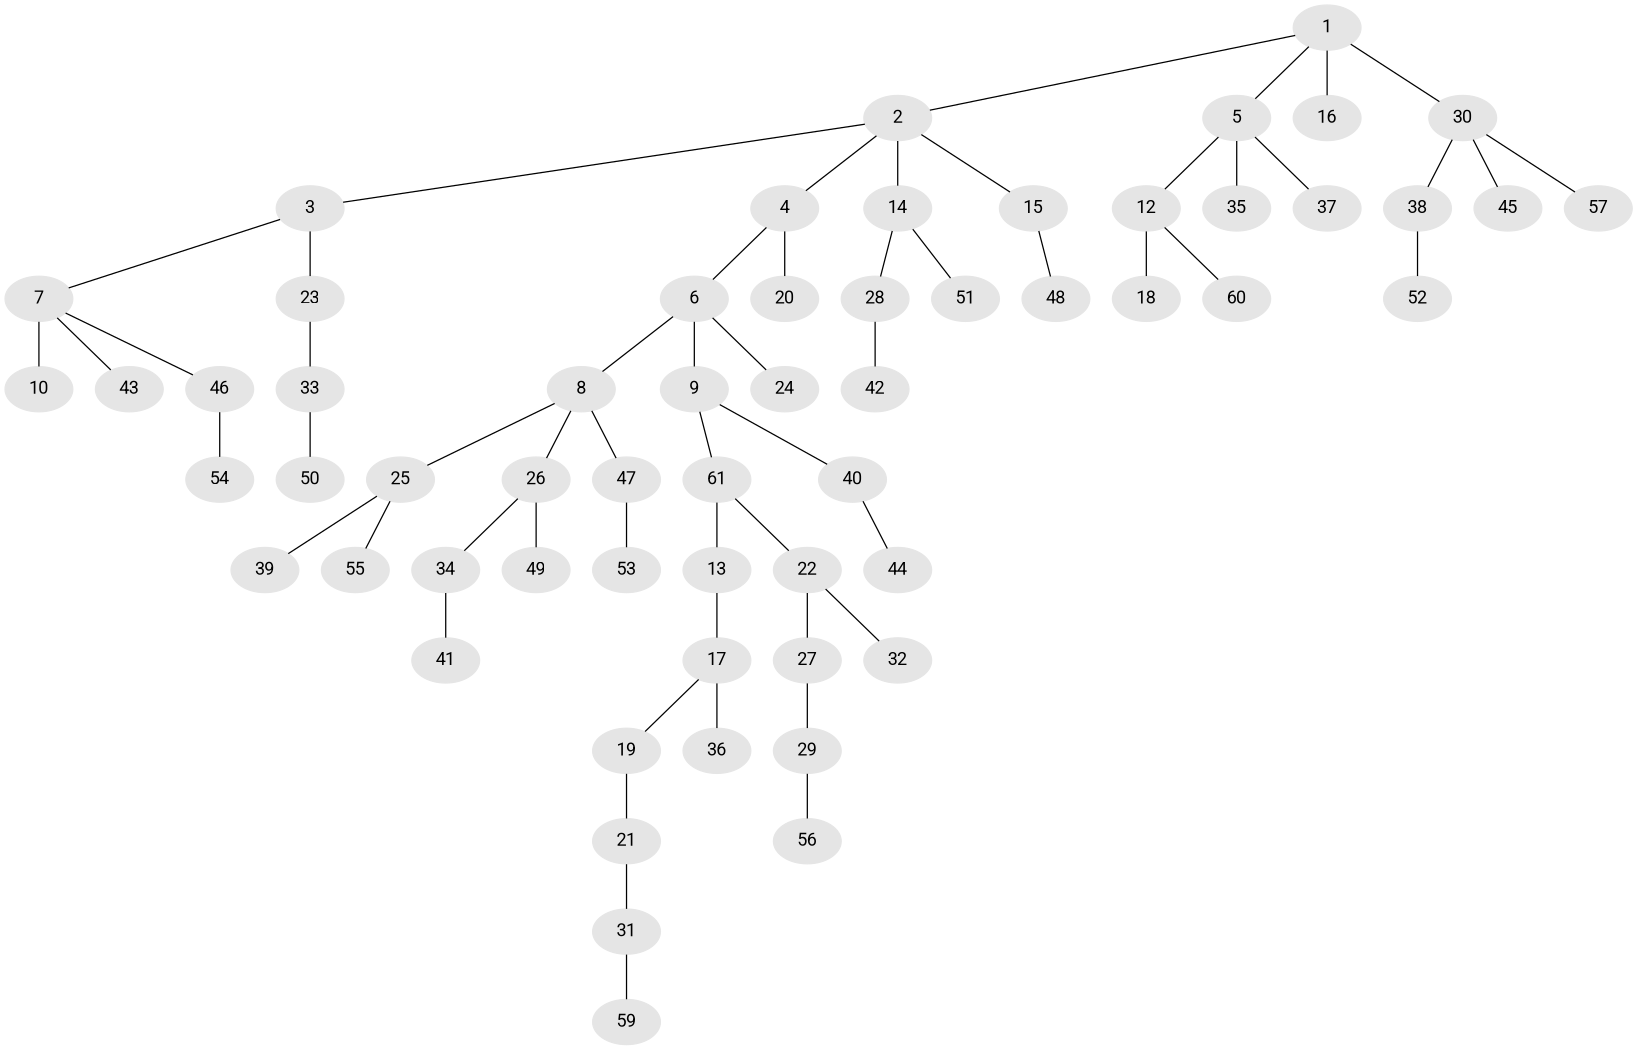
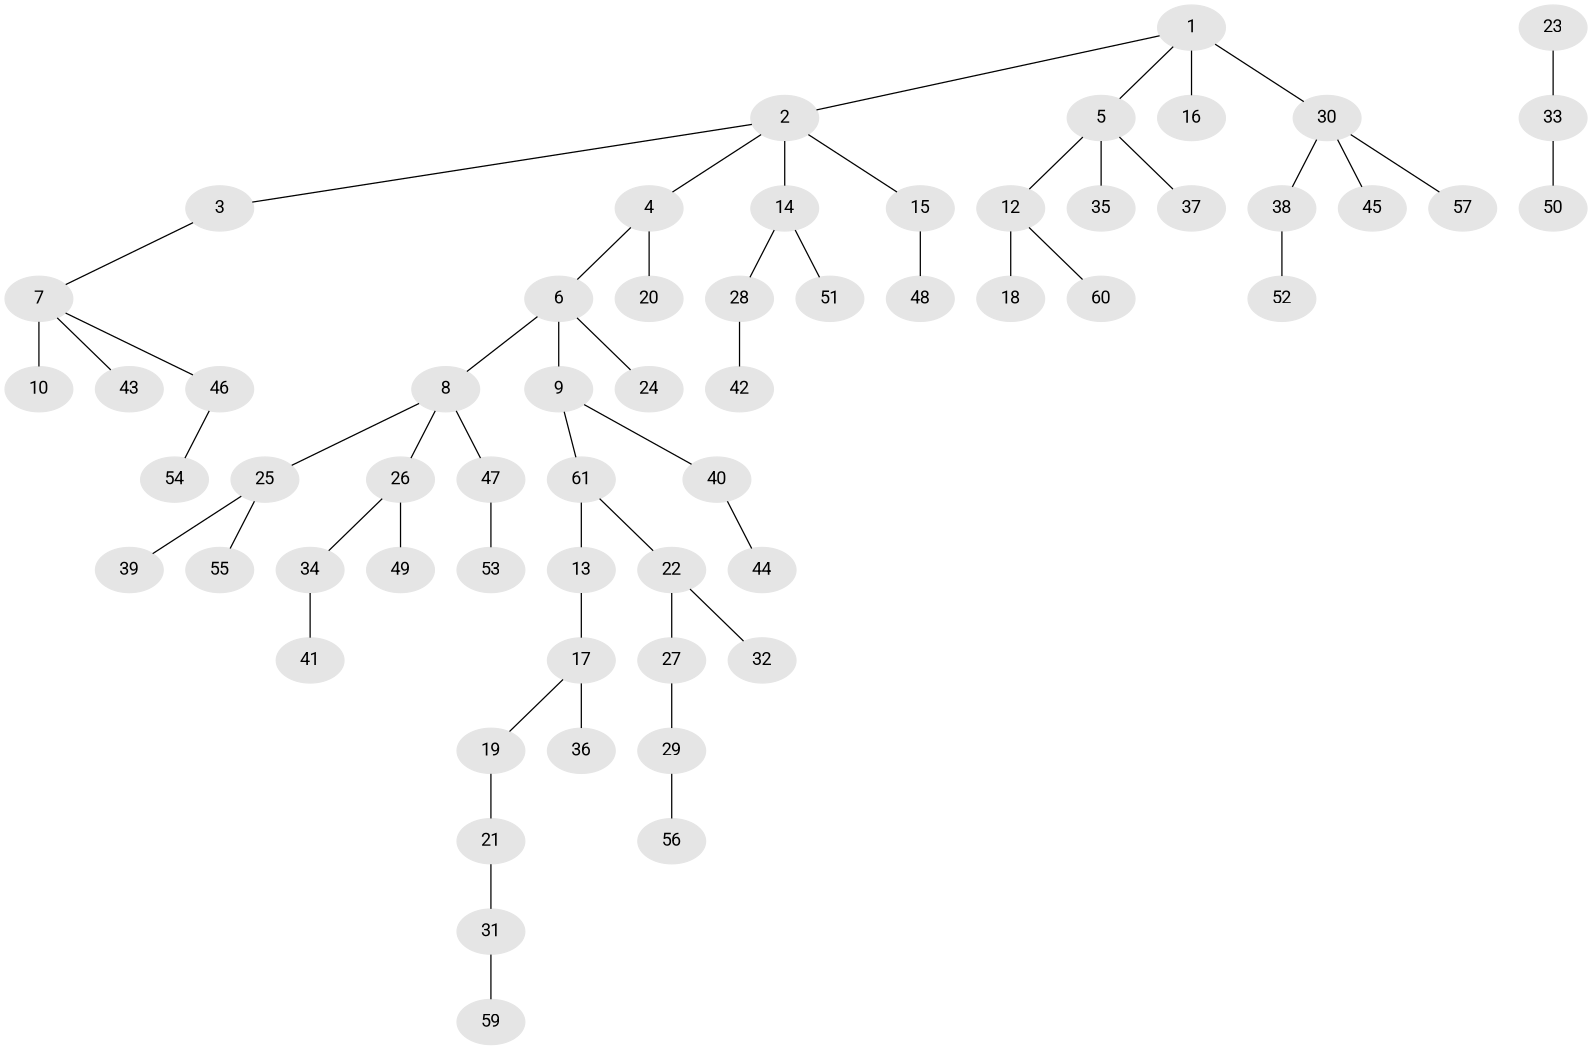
edge "3" -- "23": removed
